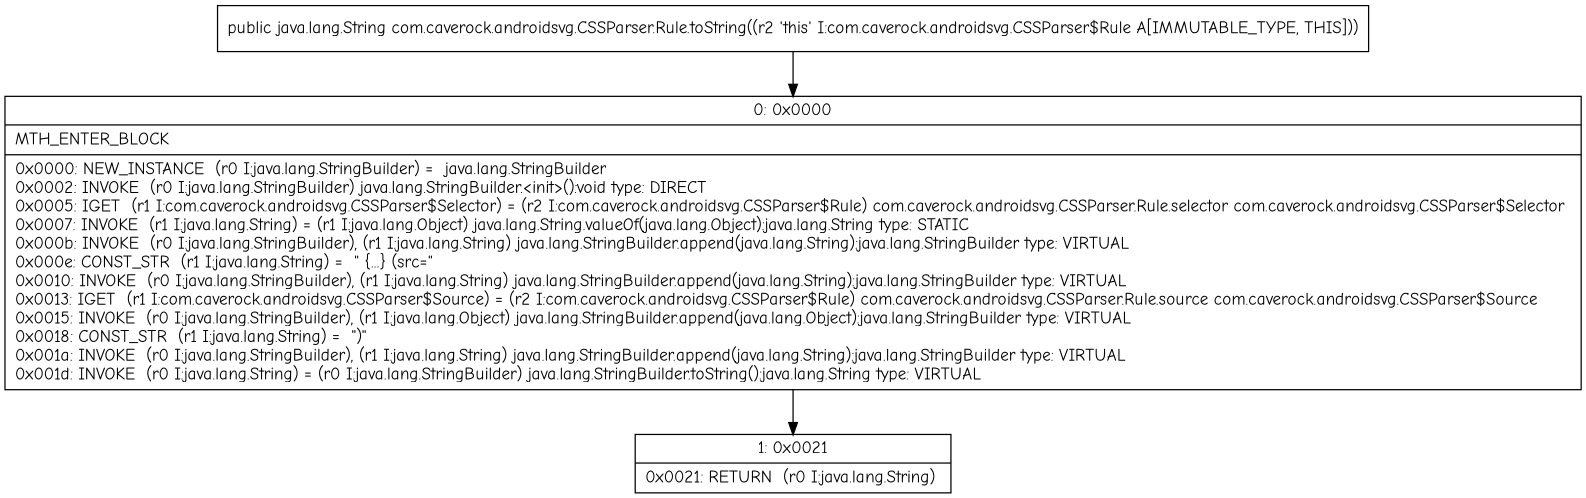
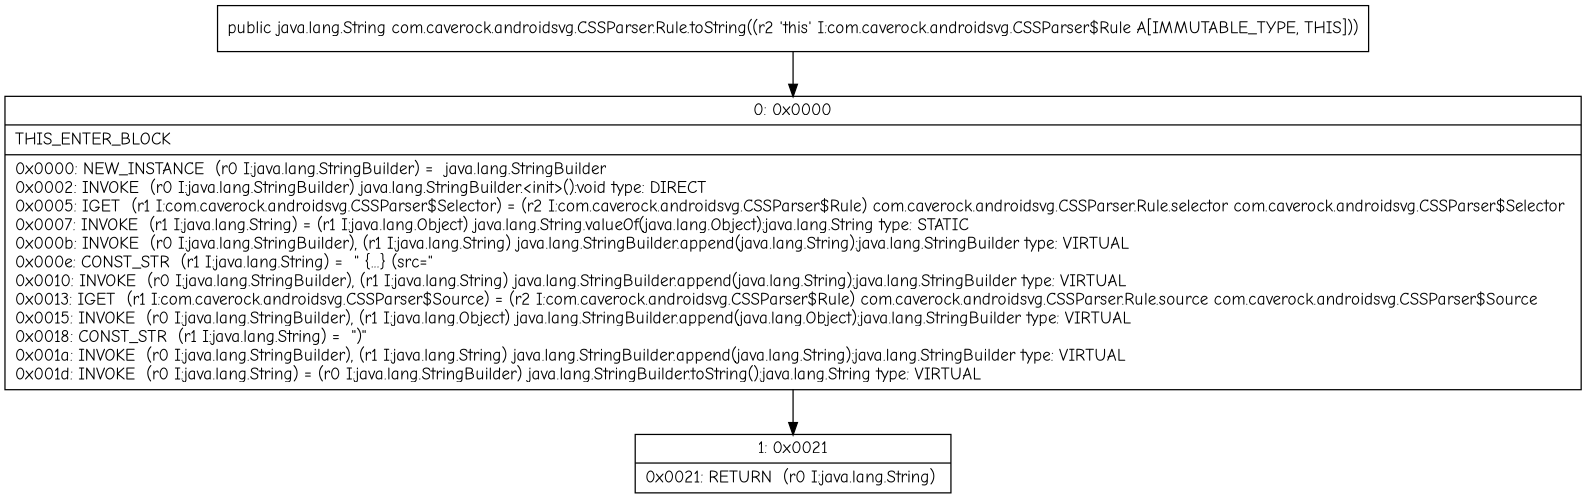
node "0: 0x0000": text "MTH_ENTER_BLOCK" -> "THIS_ENTER_BLOCK"
